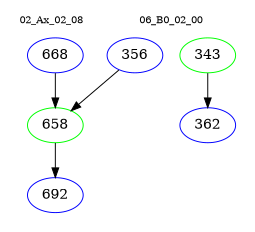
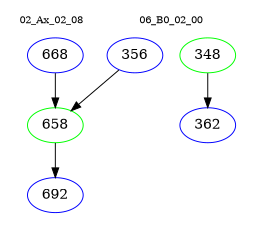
node "343": label "343" -> "348"
